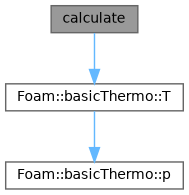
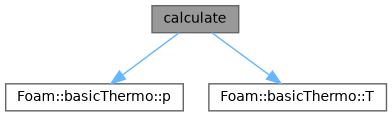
edge "Foam::basicThermo::T" -> "Foam::basicThermo::p": now "calculate" -> "Foam::basicThermo::p"
